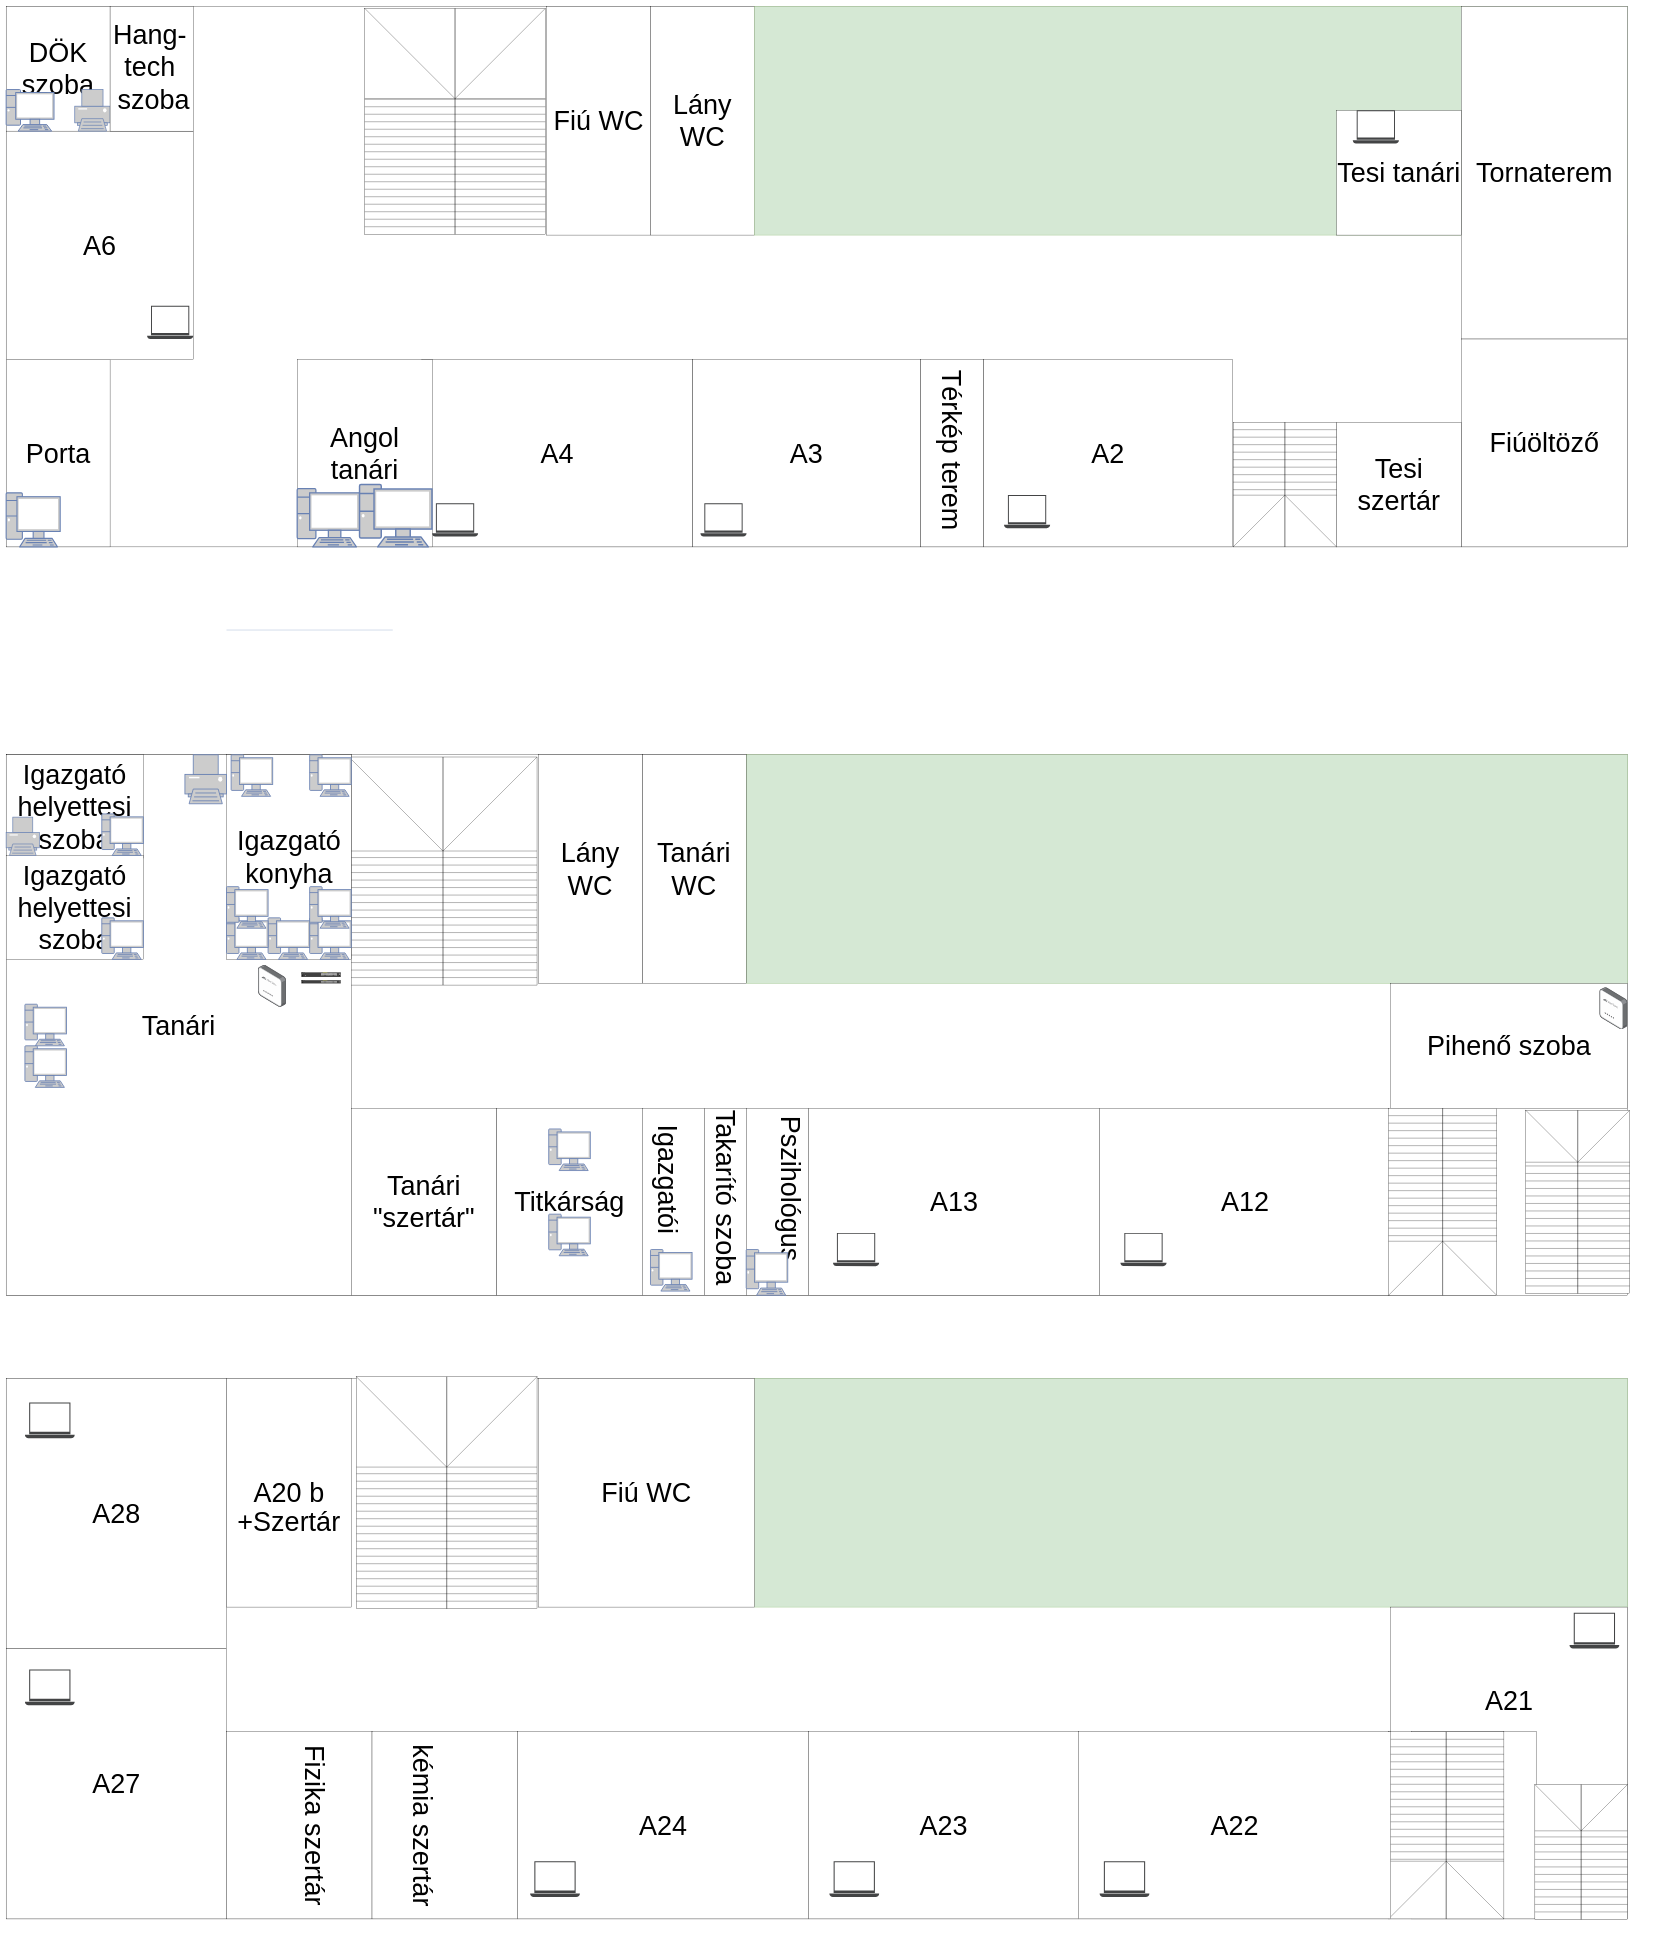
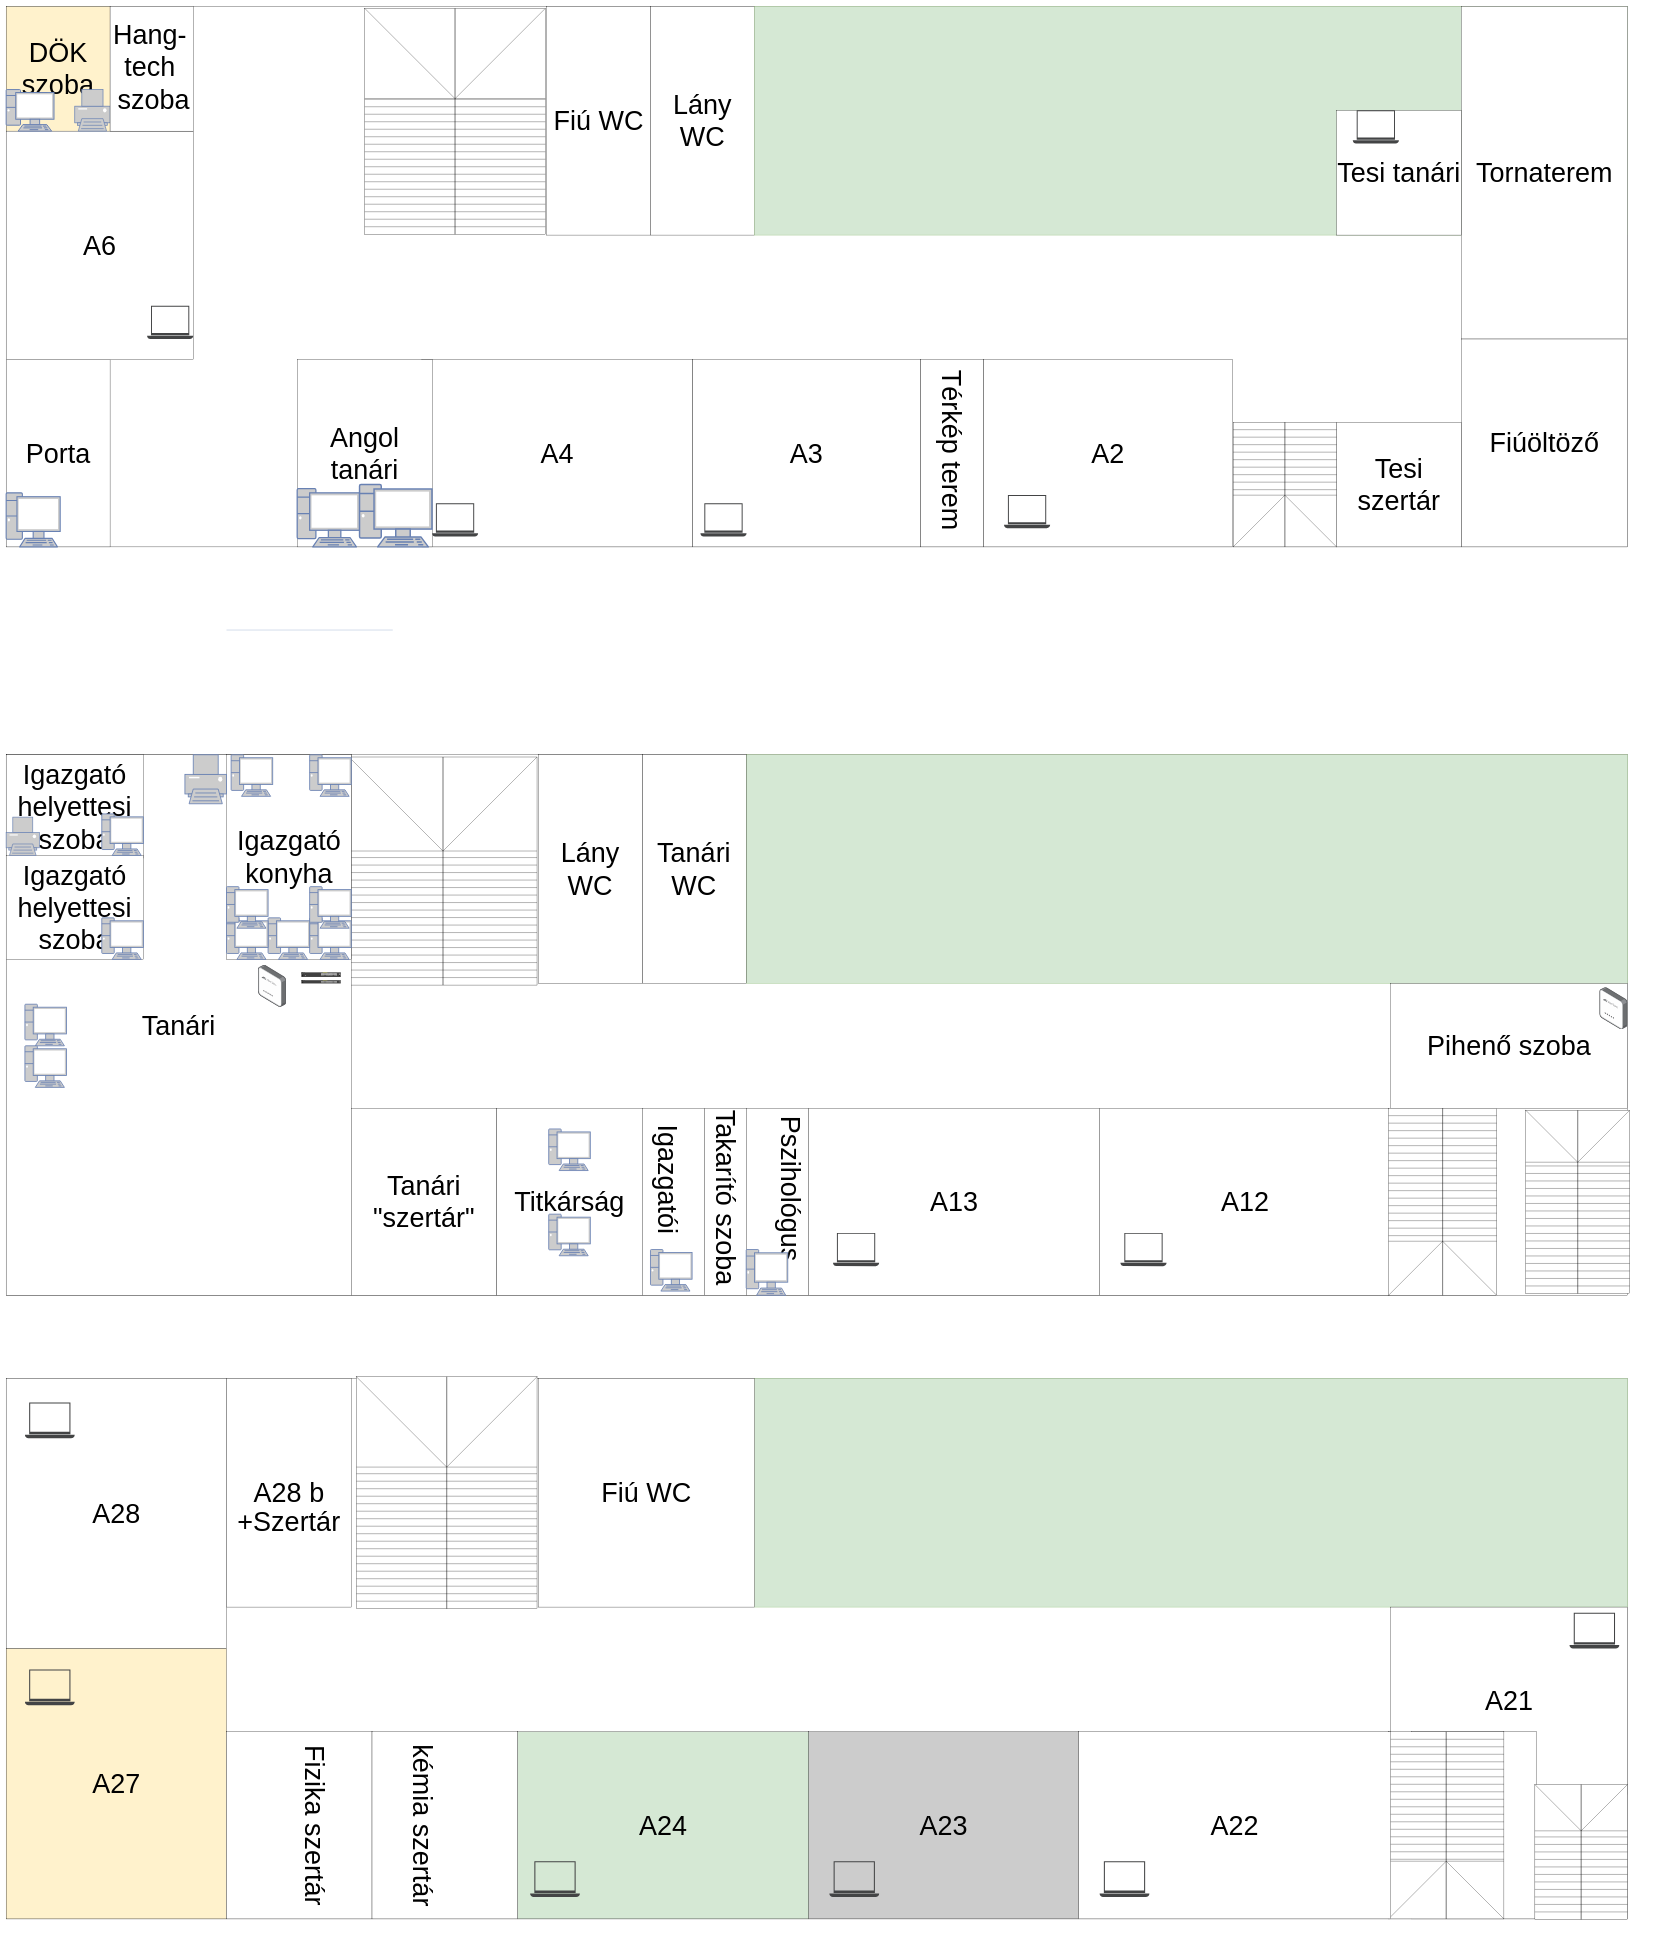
node "DÖK szoba": fillcolor #ffffff -> #fff2cc
node "A20 b": label "A20 b" -> "A28 b"
node "A27": fillcolor #ffffff -> #fff2cc
node "A24": fillcolor #ffffff -> #d5e8d4
node "A23": fillcolor #ffffff -> #cccccc
